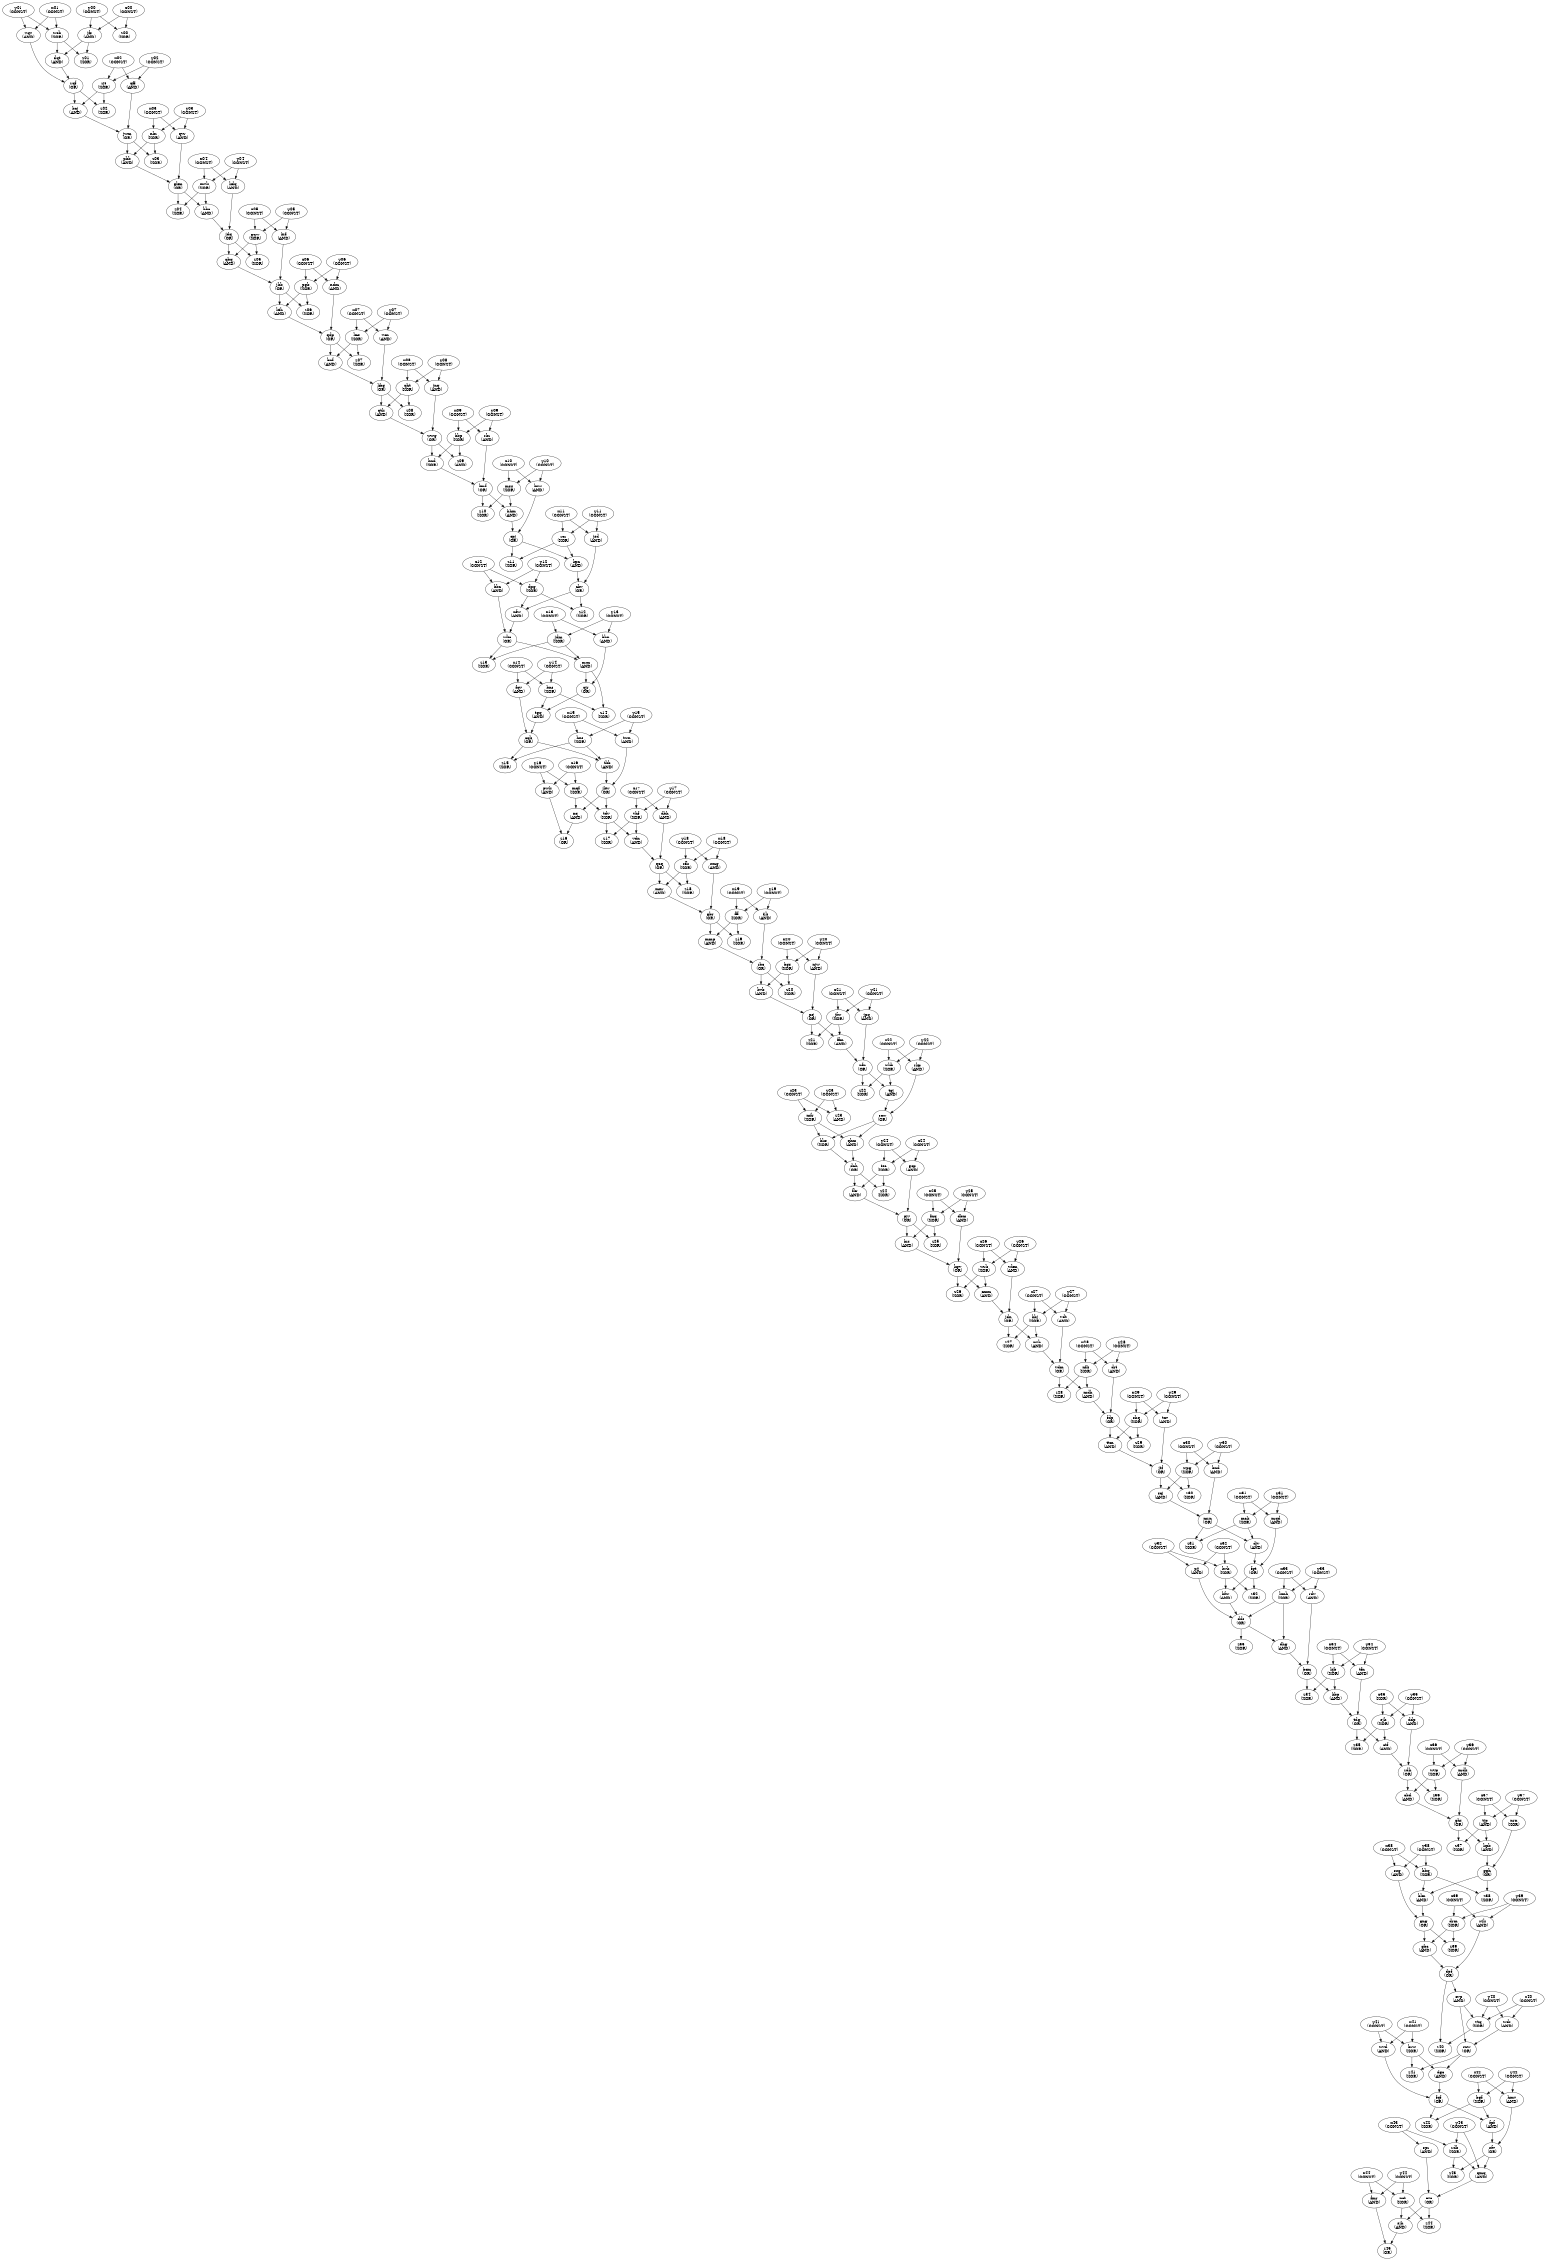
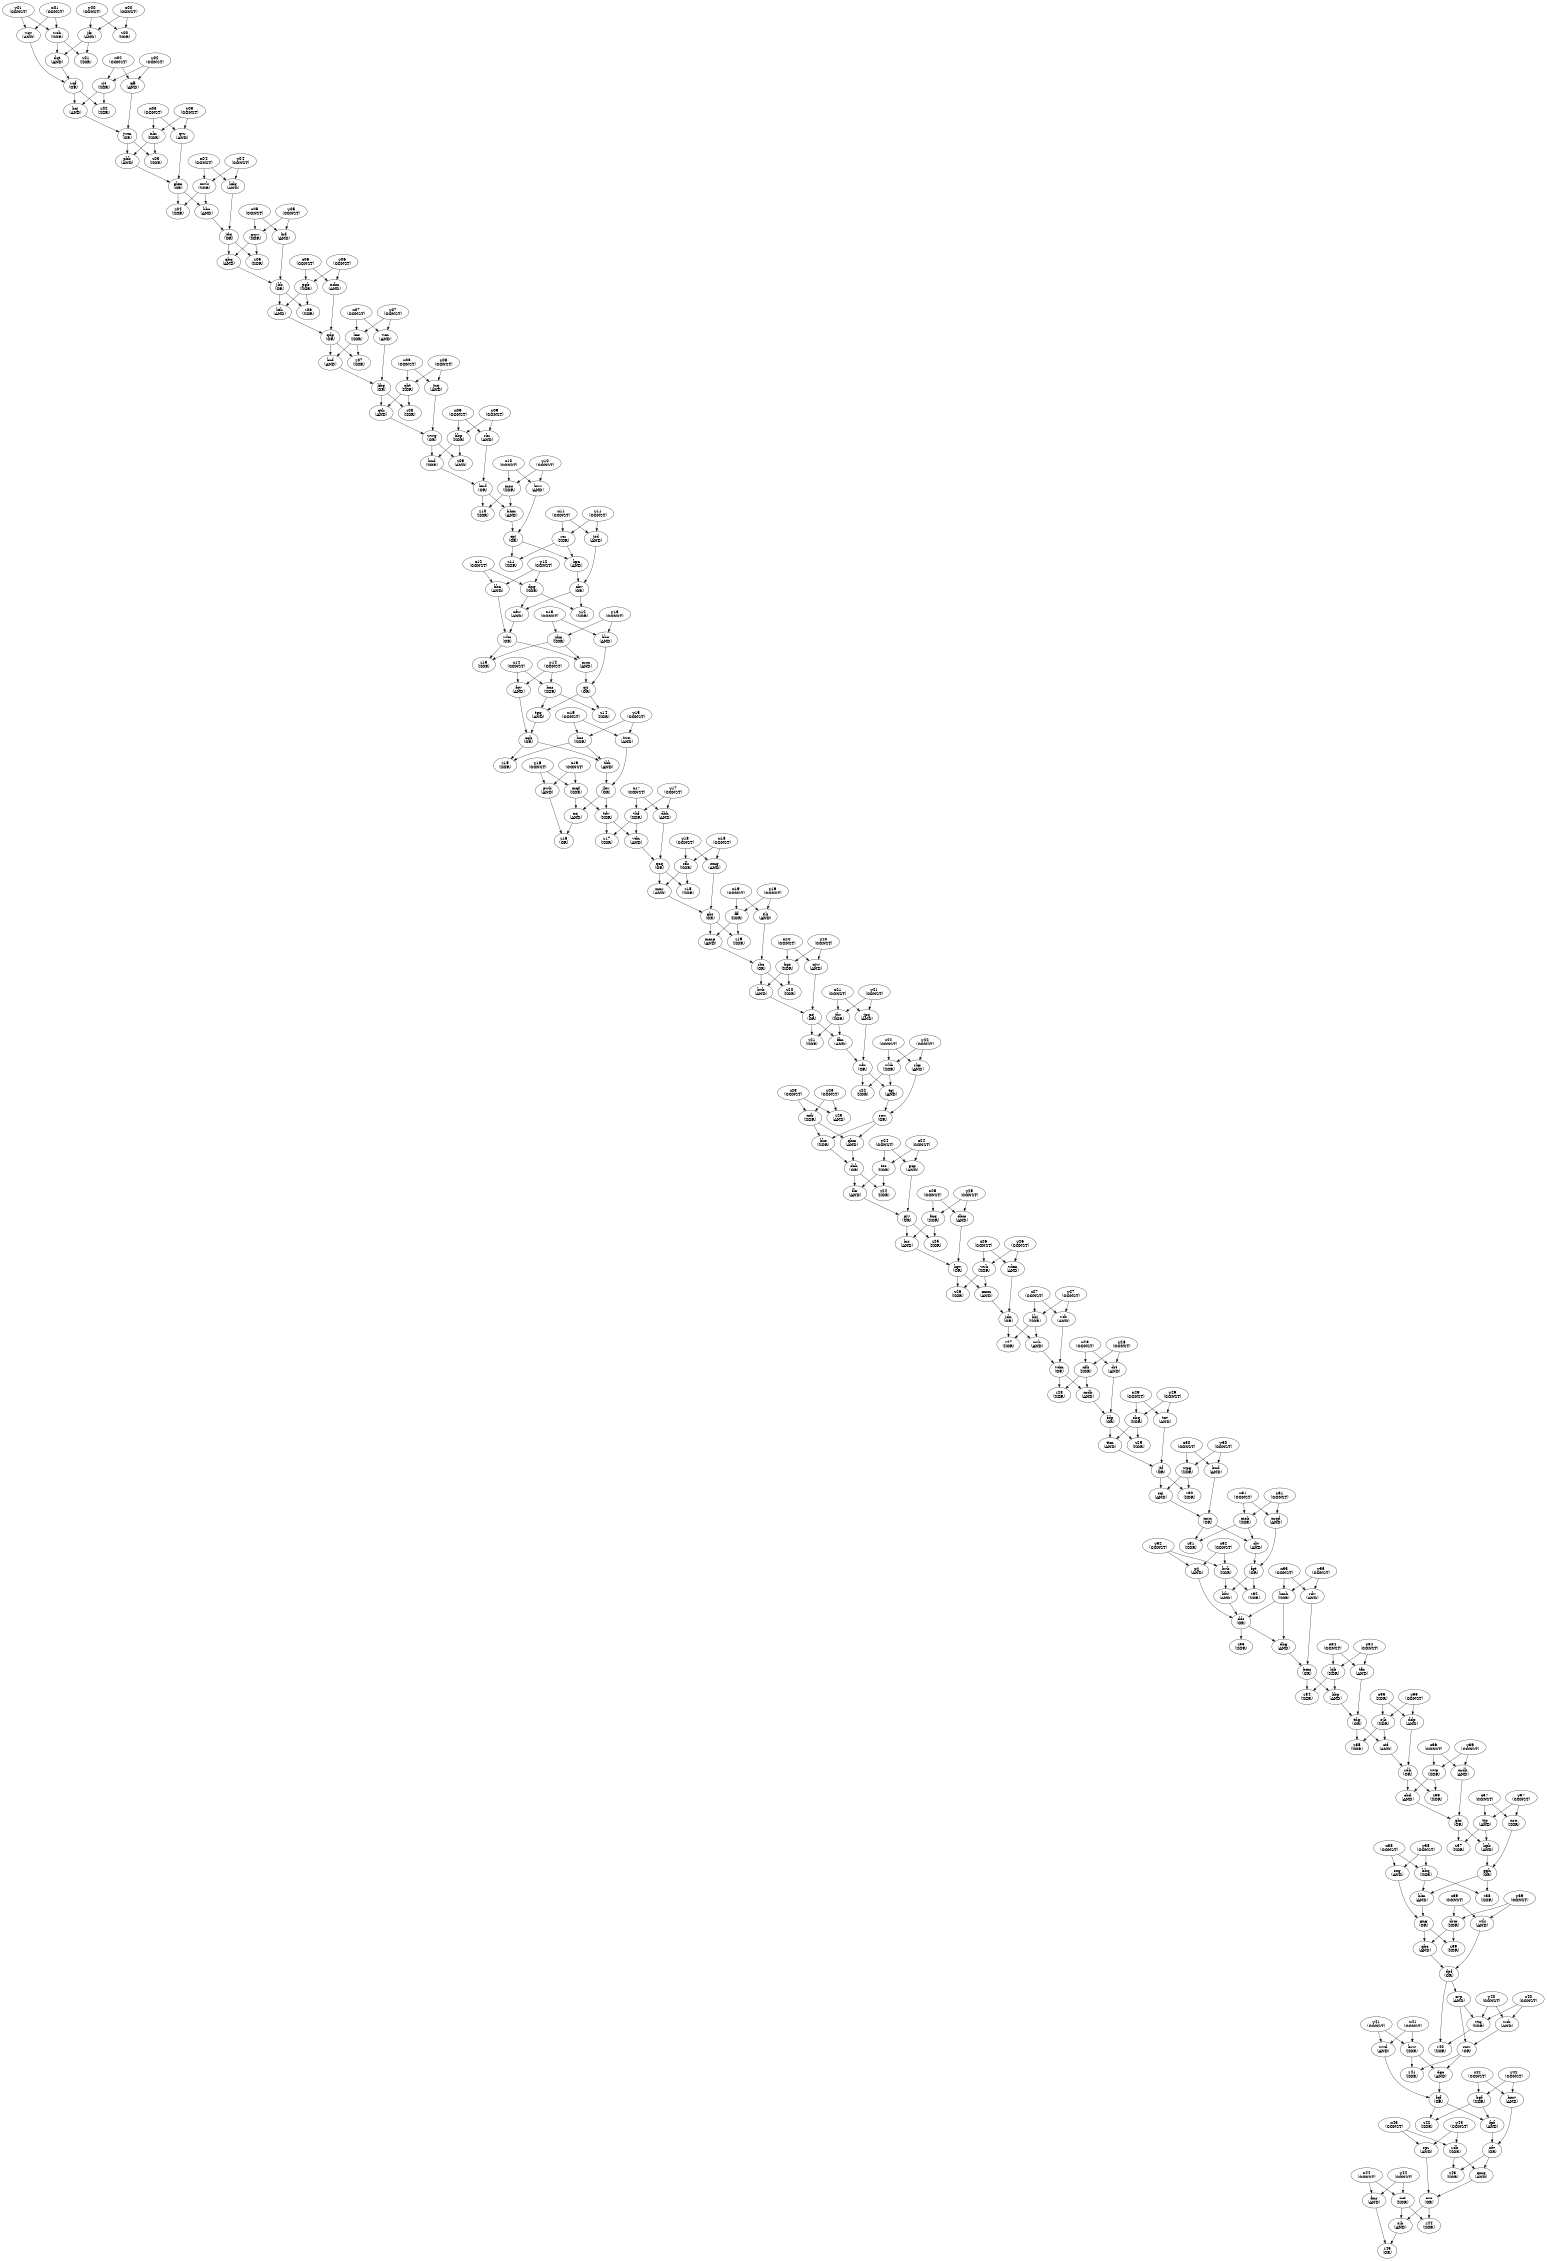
edge "nrm (AND)" -> "z14 (XOR)": now "qjr (OR)" -> "z14 (XOR)"
edge "y43 (CONST)" -> "qmq (AND)": now "y43 (CONST)" -> "spr (AND)"
